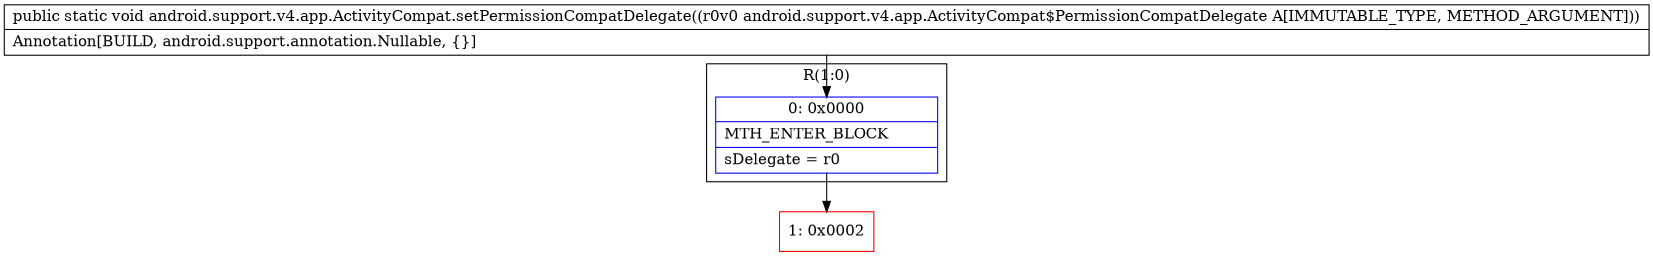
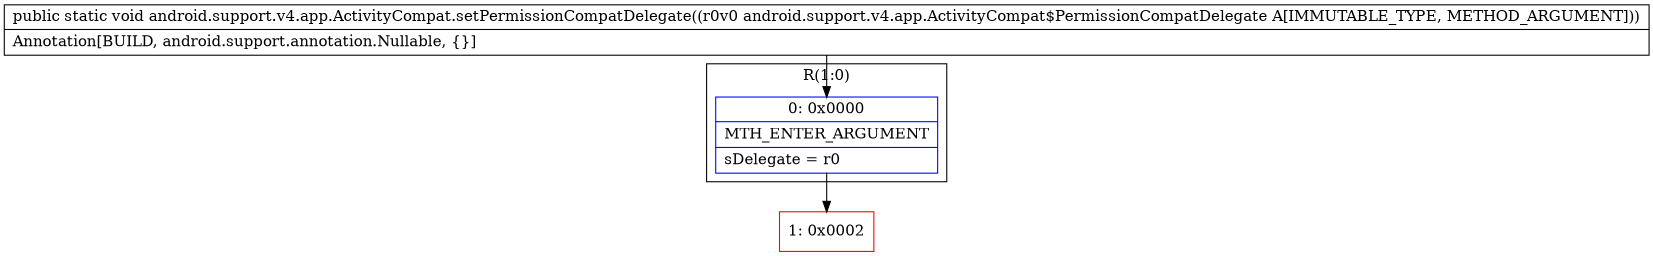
node "0: 0x0000": text "MTH_ENTER_BLOCK" -> "MTH_ENTER_ARGUMENT"
